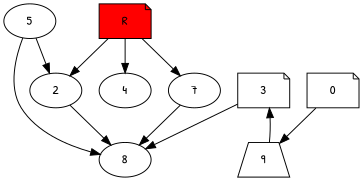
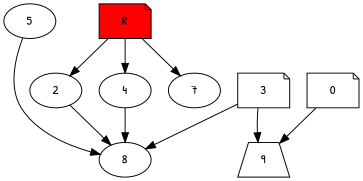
edge "5" -> "2": removed
edge "7" -> "8": now "4" -> "8"
edge "9" -> "3": reversed
